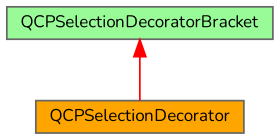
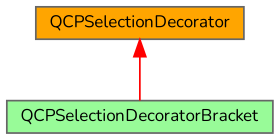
edge "QCPSelectionDecorator" -> "QCPSelectionDecoratorBracket": reversed
